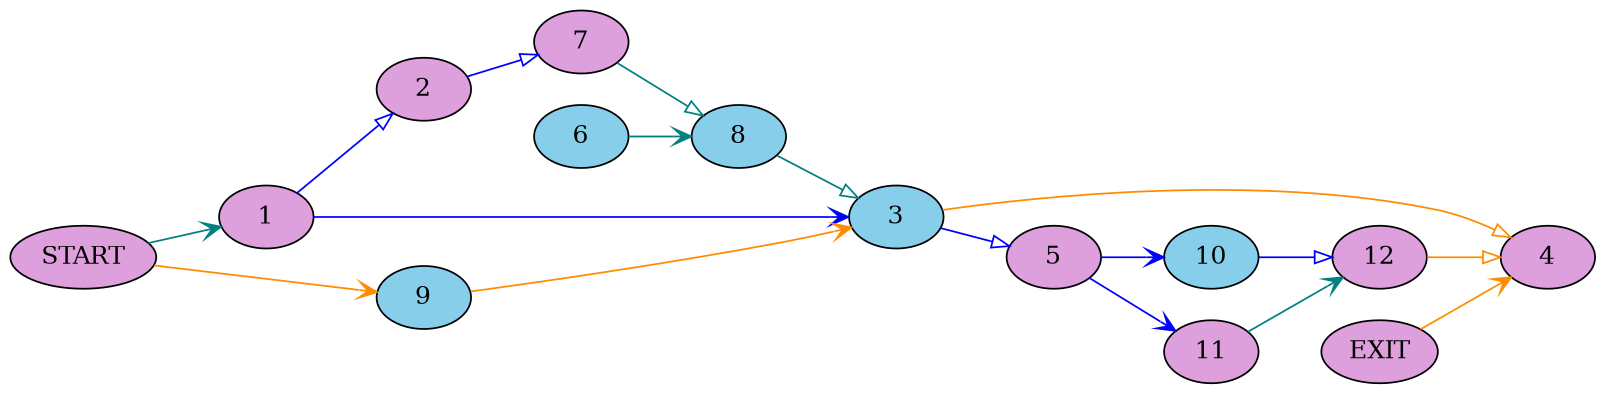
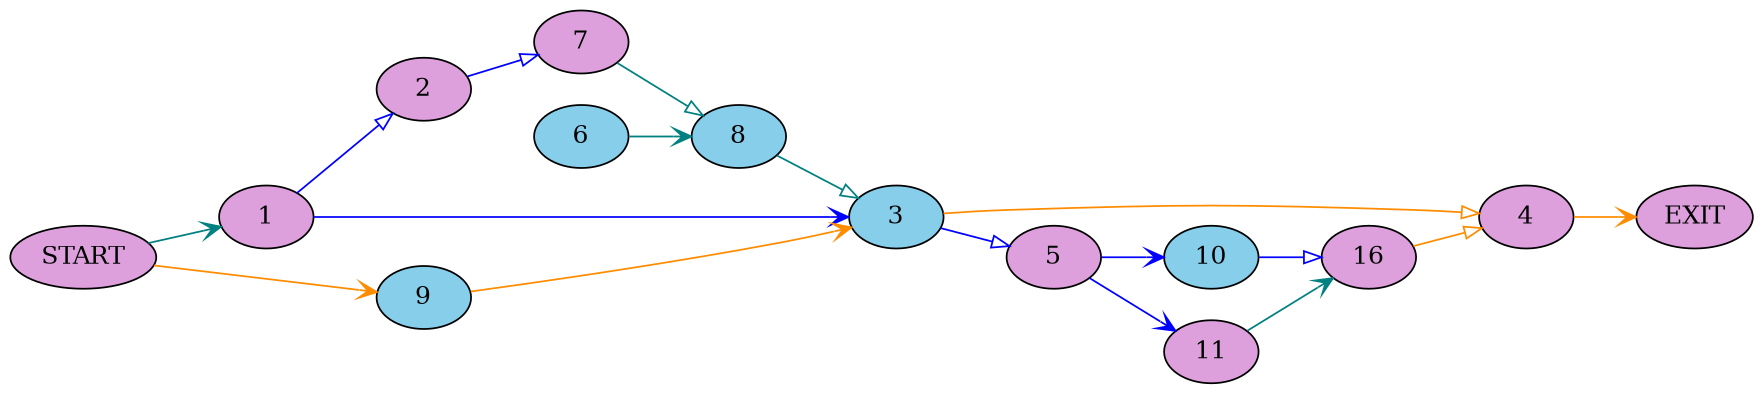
node "12": label "12" -> "16"
edge "EXIT" -> "4": reversed
